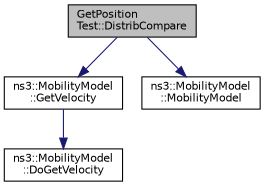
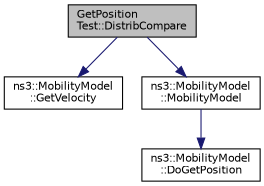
node "ns3::MobilityModel ::DoGetVelocity": removed
node "ns3::MobilityModel ::DoGetPosition": added
